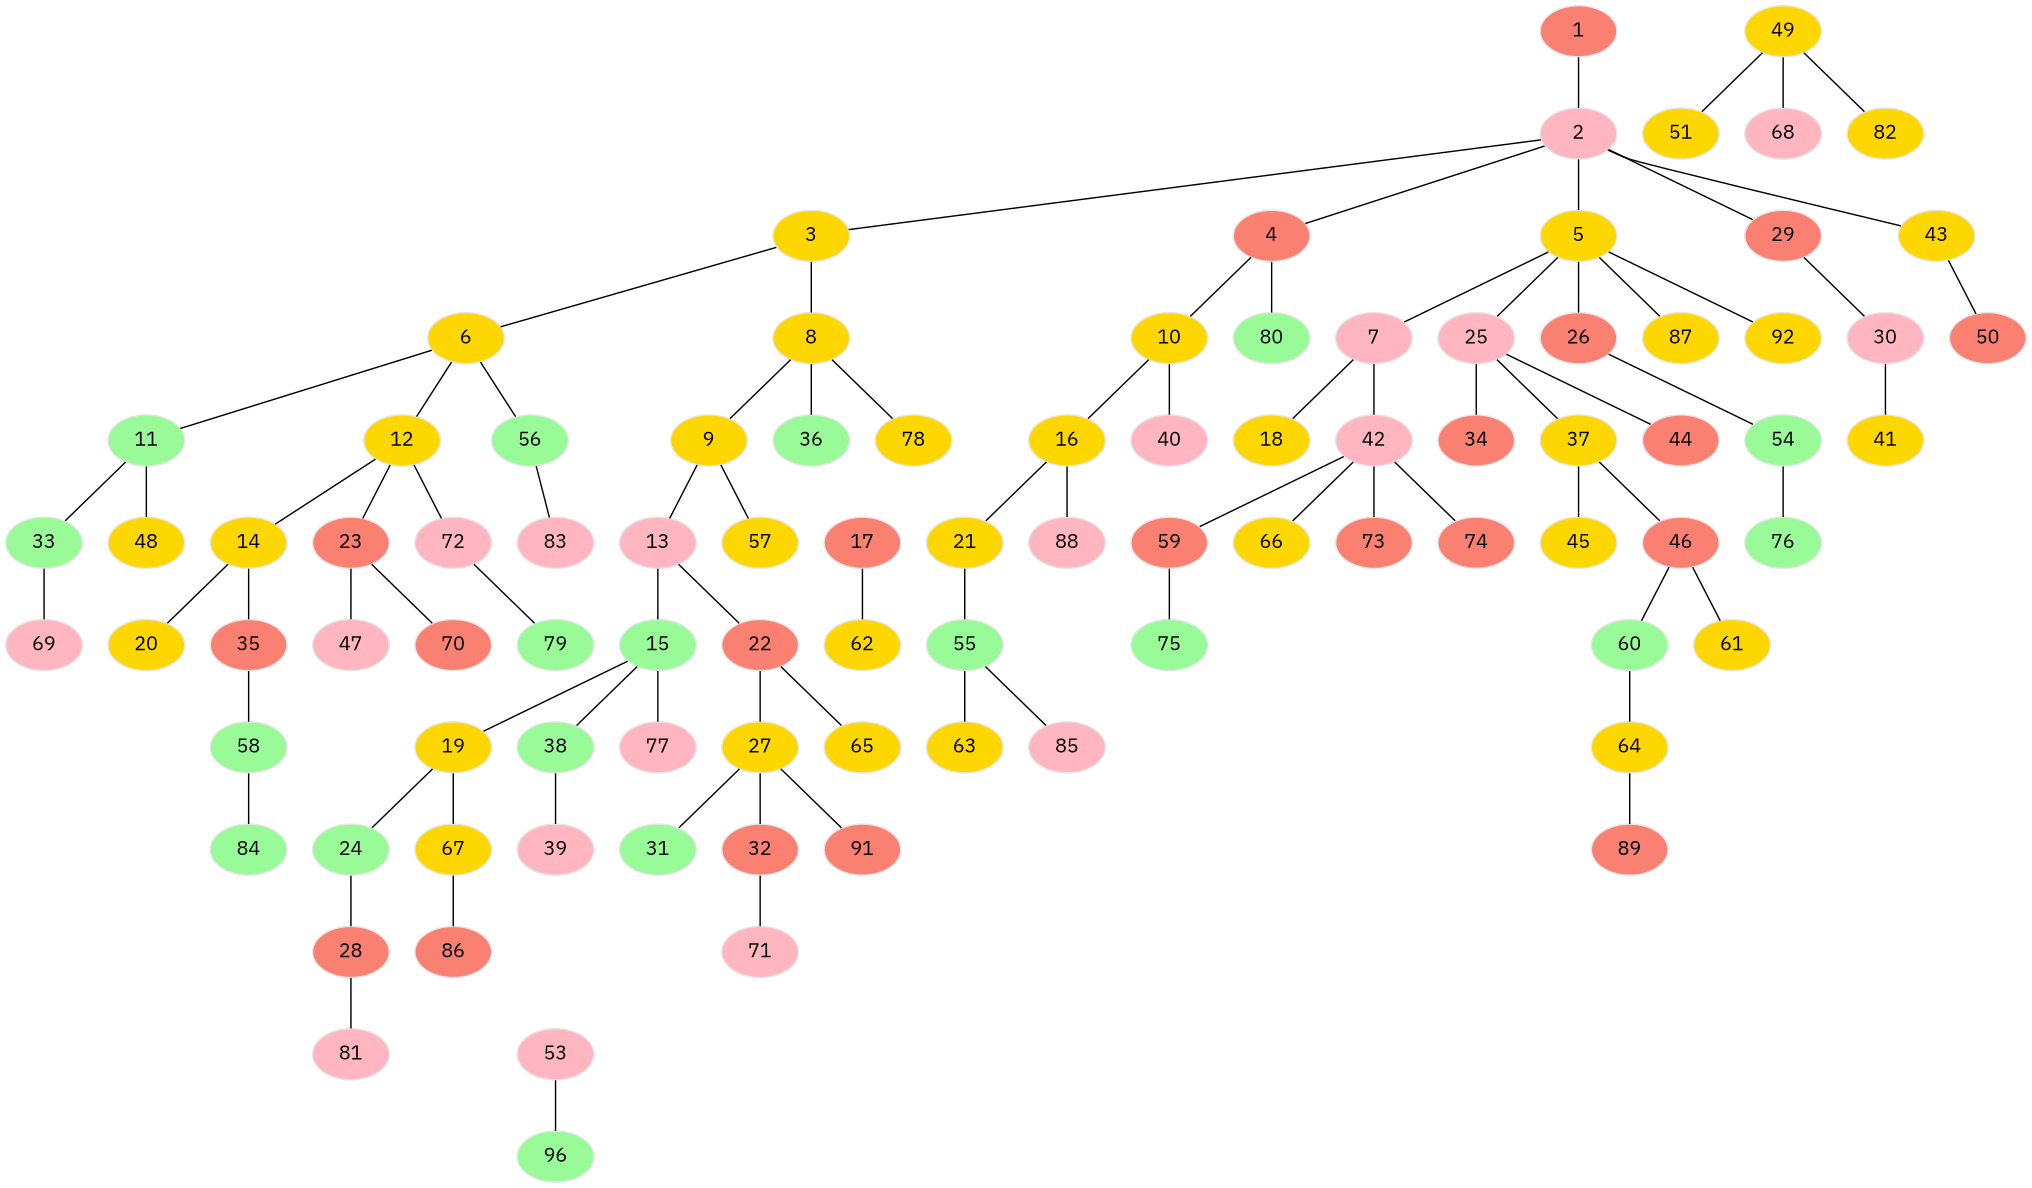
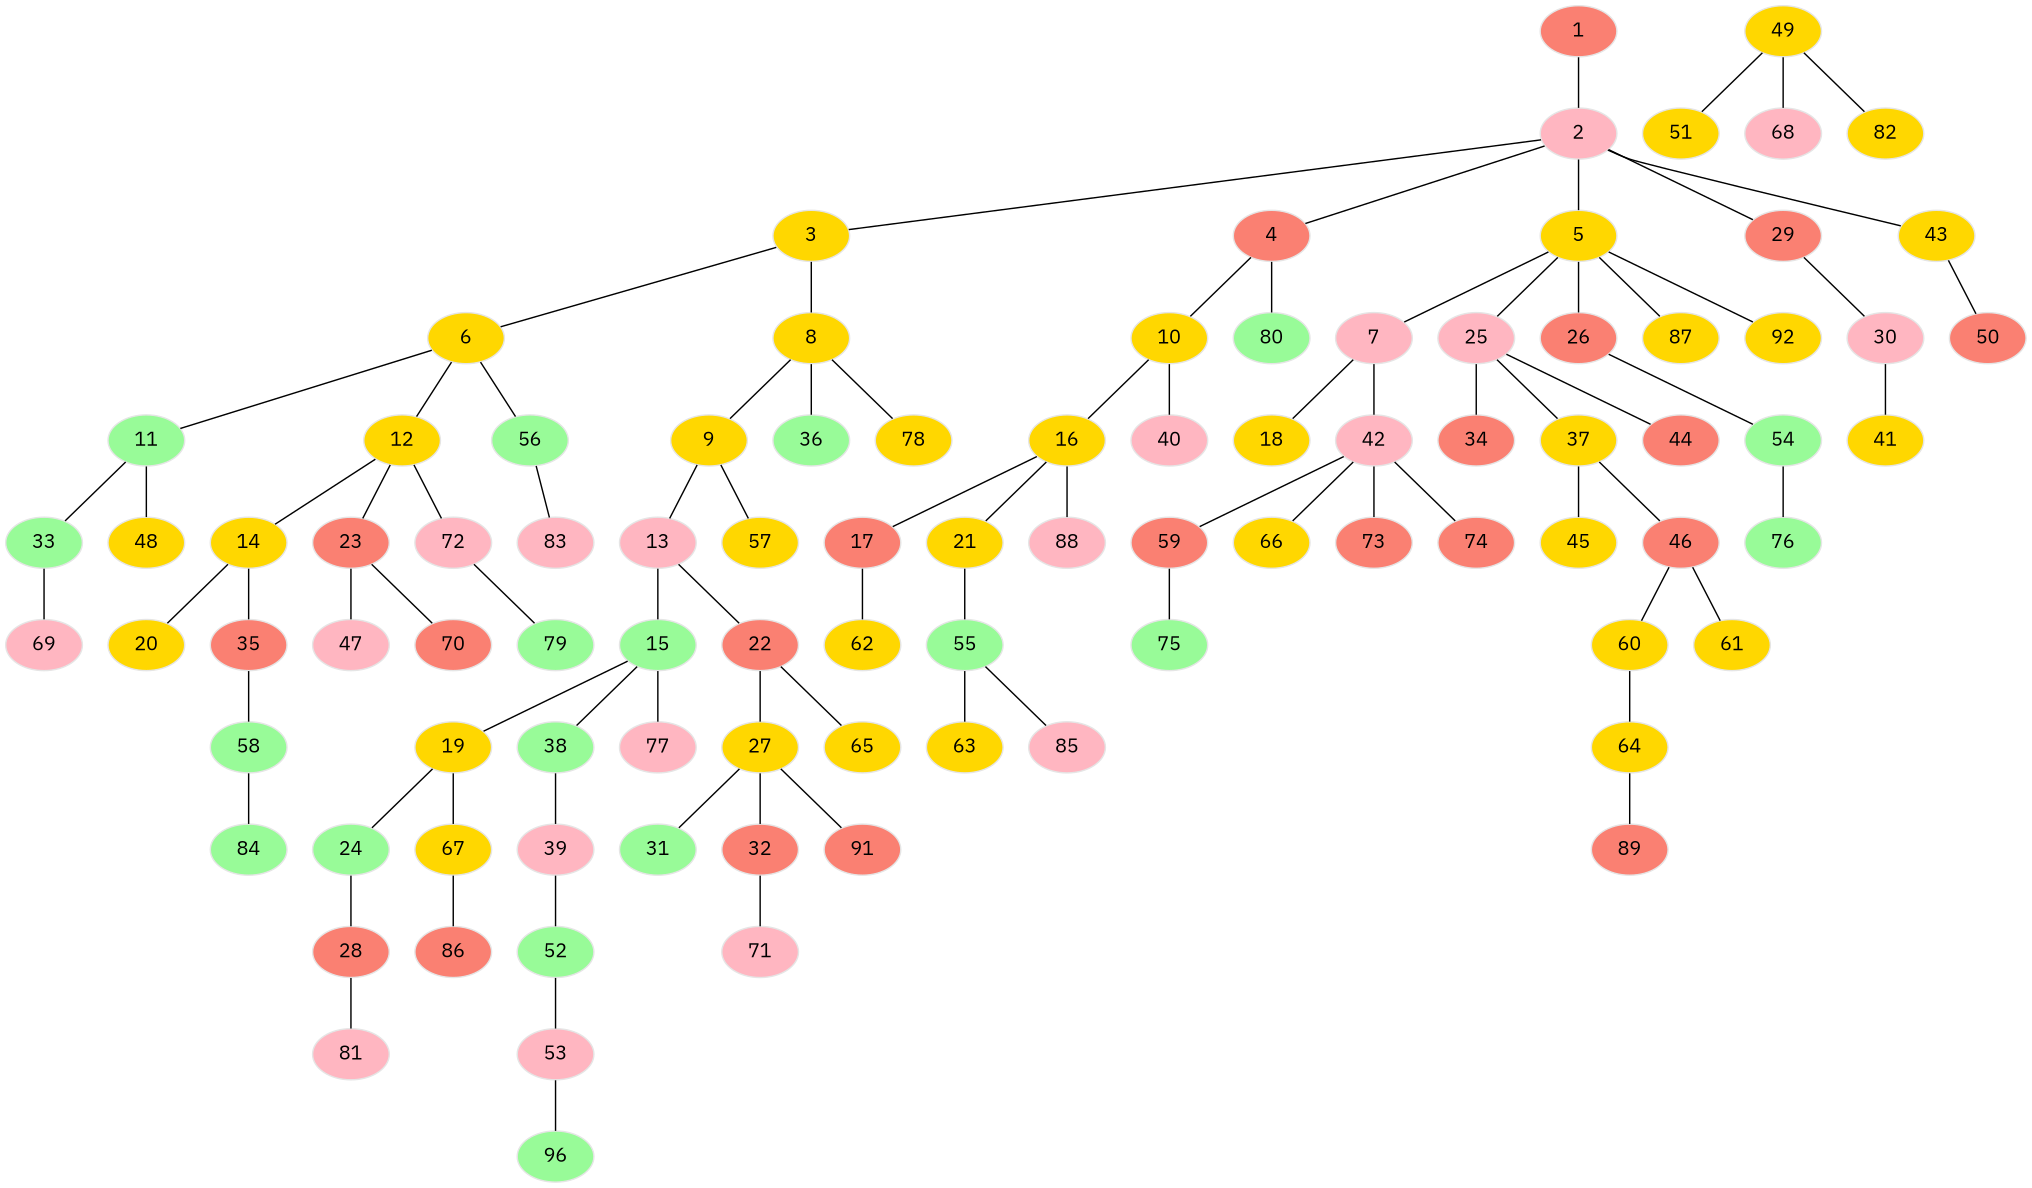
edge "16" -- "17": added
node "60": fillcolor palegreen -> gold
node "52": added
